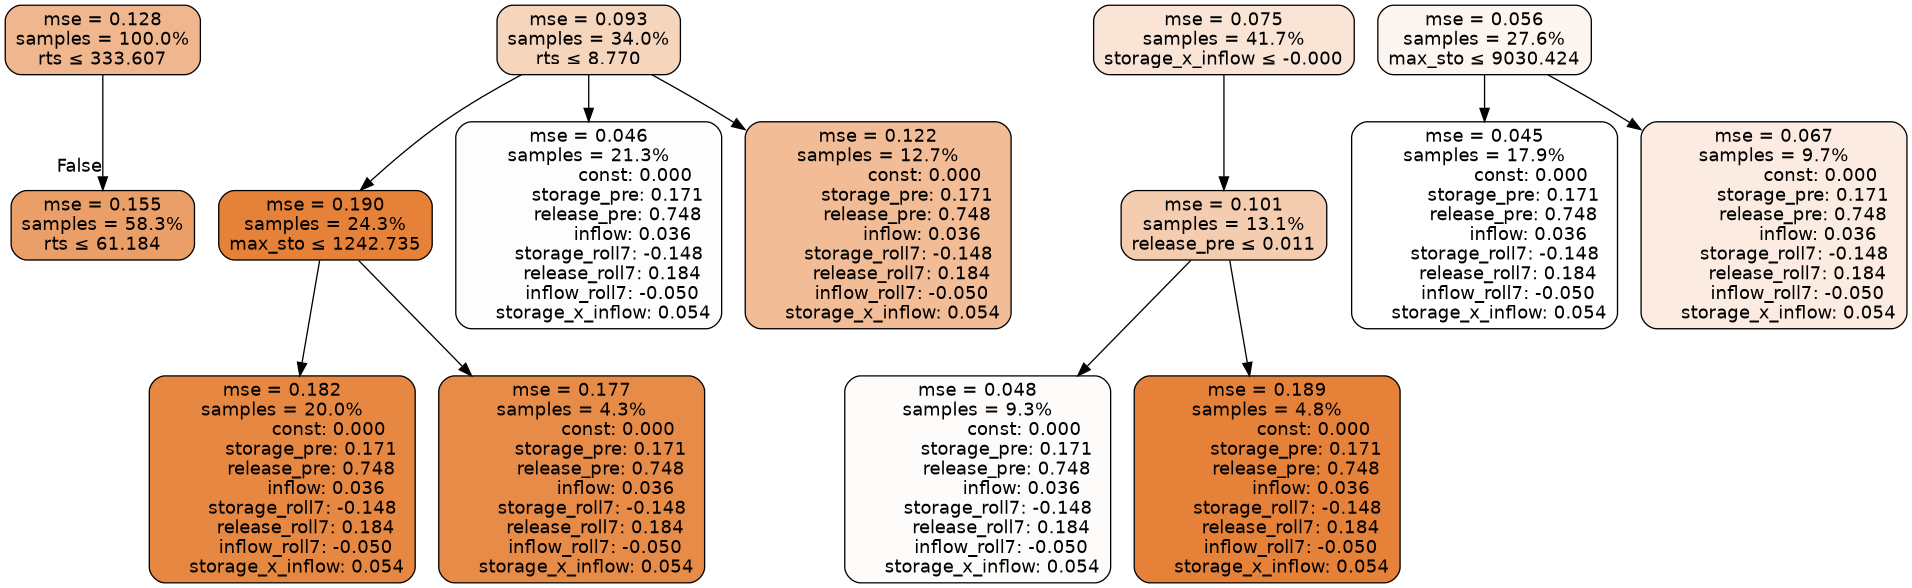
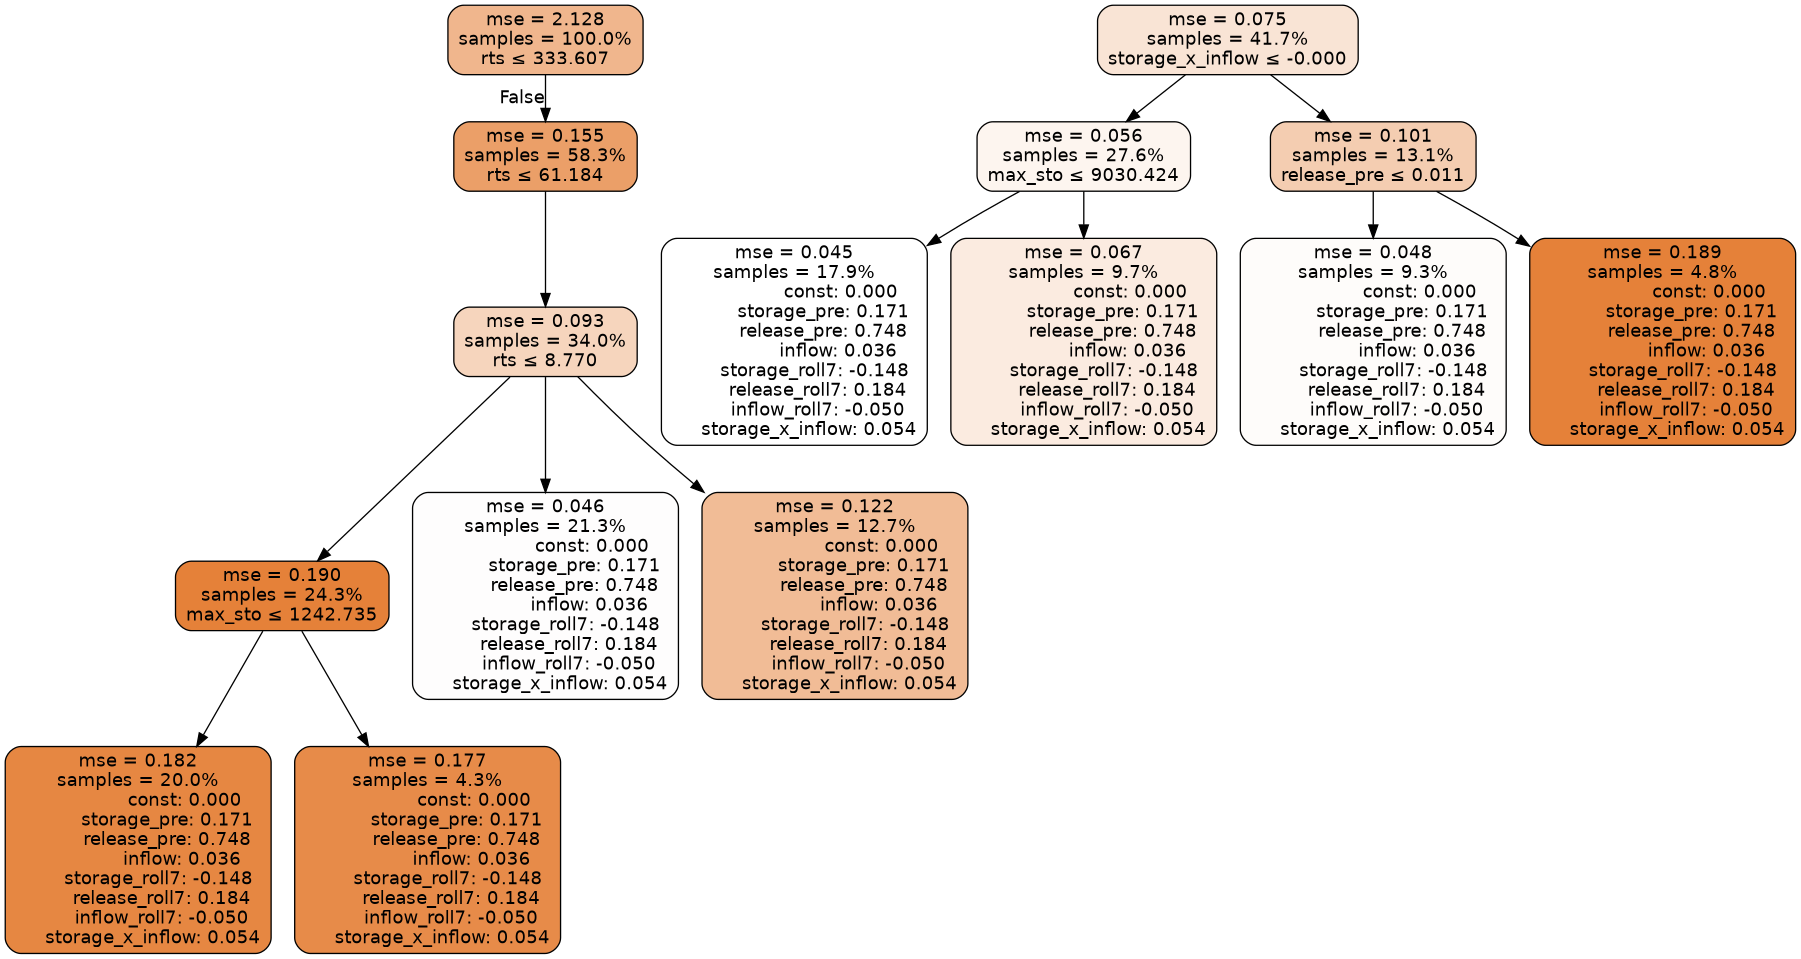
node "mse = 0.128 samples = 100.0% rts ≤ 333.607": label "mse = 0.128 samples = 100.0% rts ≤ 333.607" -> "mse = 2.128 samples = 100.0% rts ≤ 333.607"
edge "mse = 0.075 samples = 41.7% storage_x_inflow ≤ -0.000" -> "mse = 0.056 samples = 27.6% max_sto ≤ 9030.424": added
edge "mse = 0.155 samples = 58.3% rts ≤ 61.184" -> "mse = 0.093 samples = 34.0% rts ≤ 8.770": added
